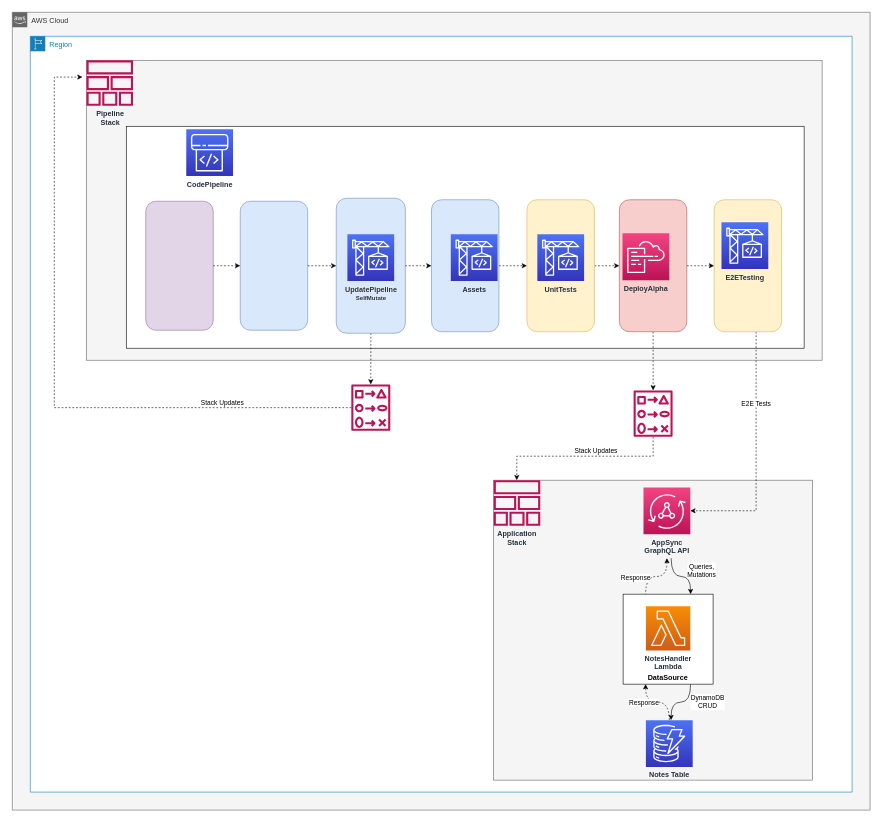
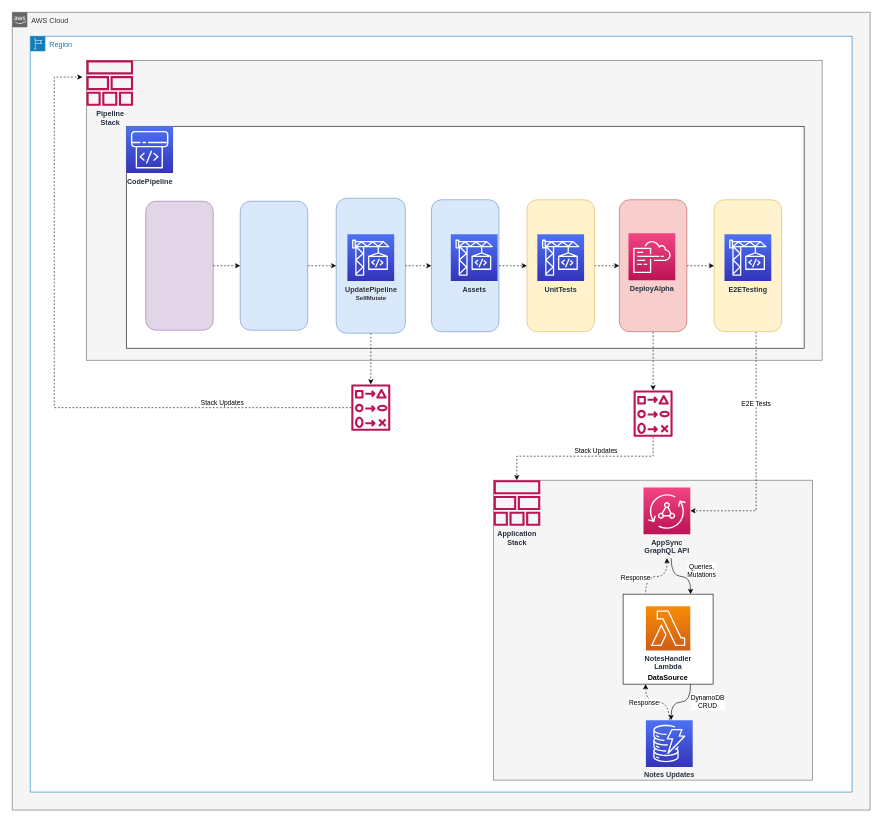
node "CodePipeline": moved (210, 153) -> (150, 150)
node "E2ETesting": moved (745, 246) -> (748, 258)
node "DeployAlpha": moved (646, 257) -> (652, 257)
node "Notes Table": label "Notes Table" -> "Notes Updates"
